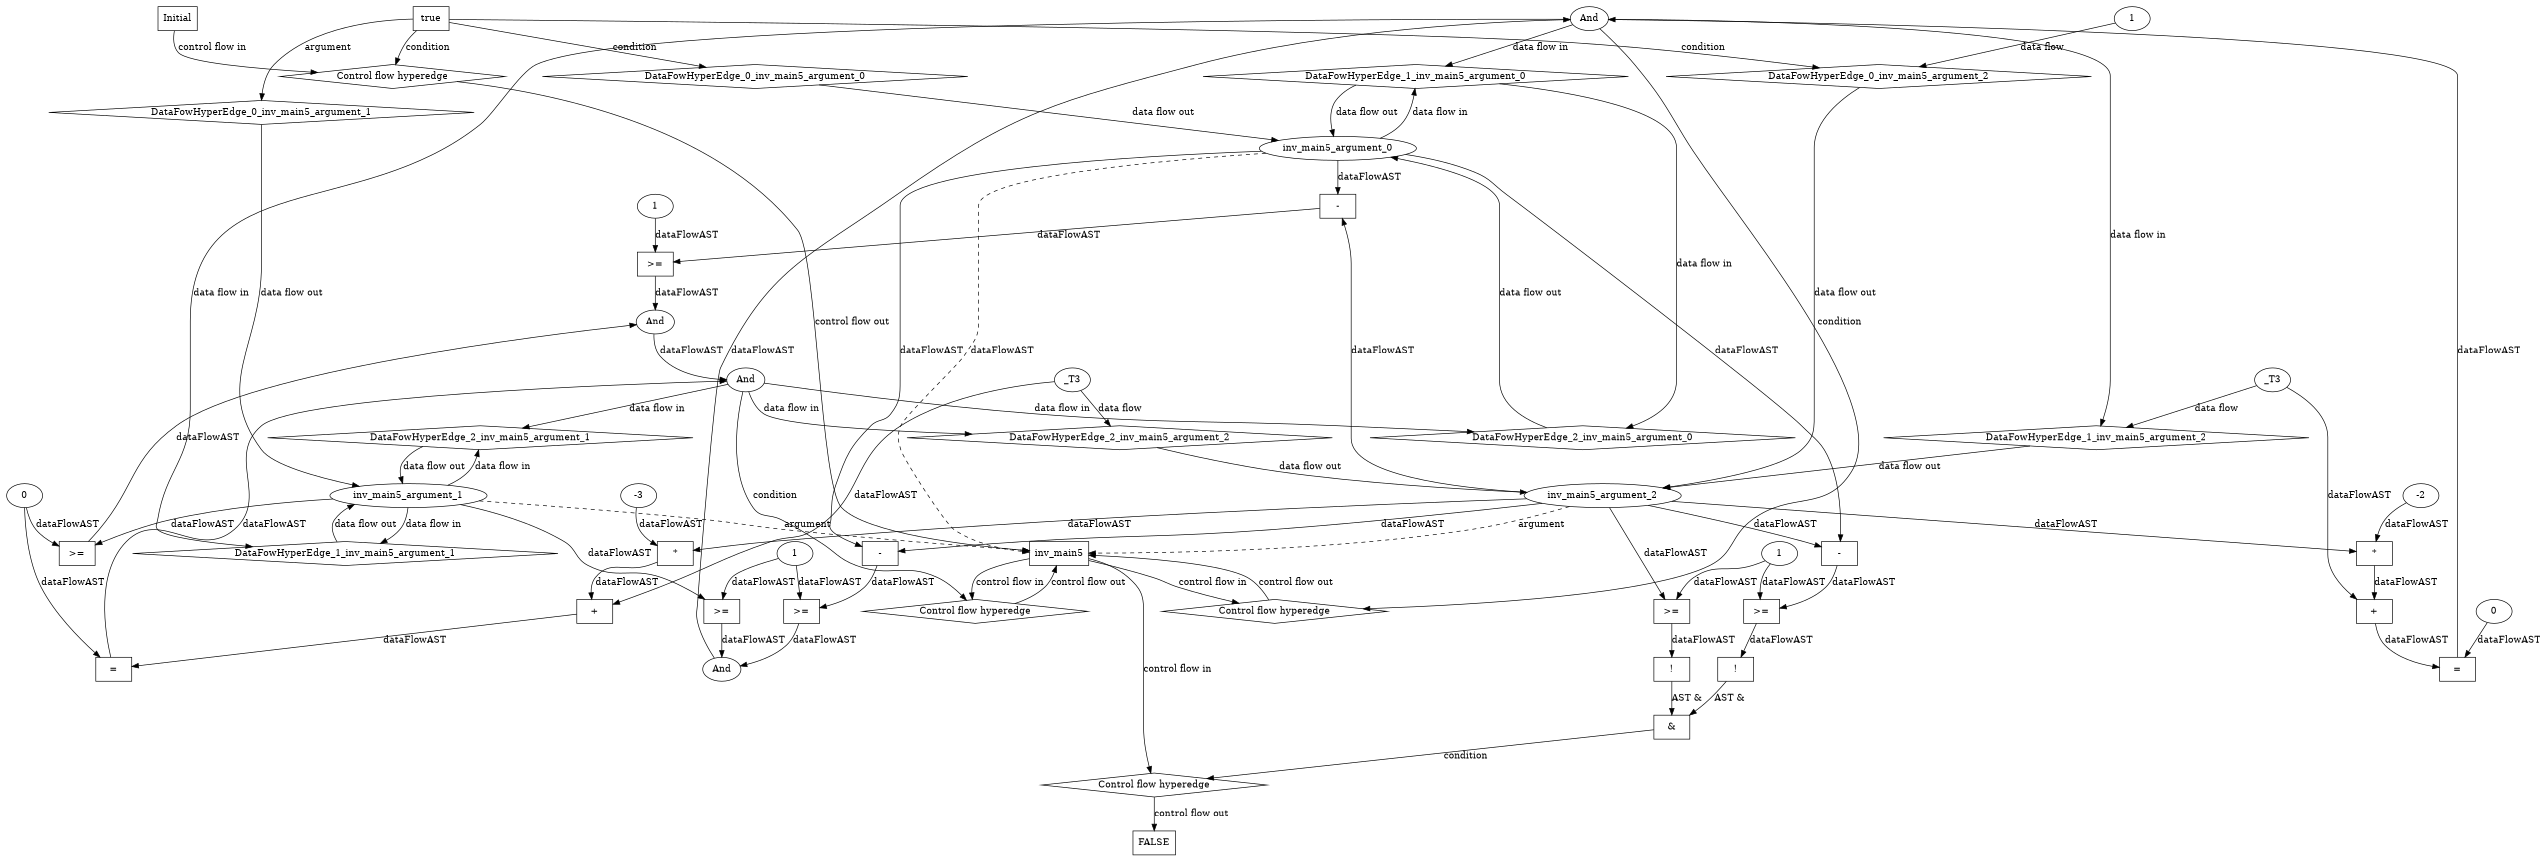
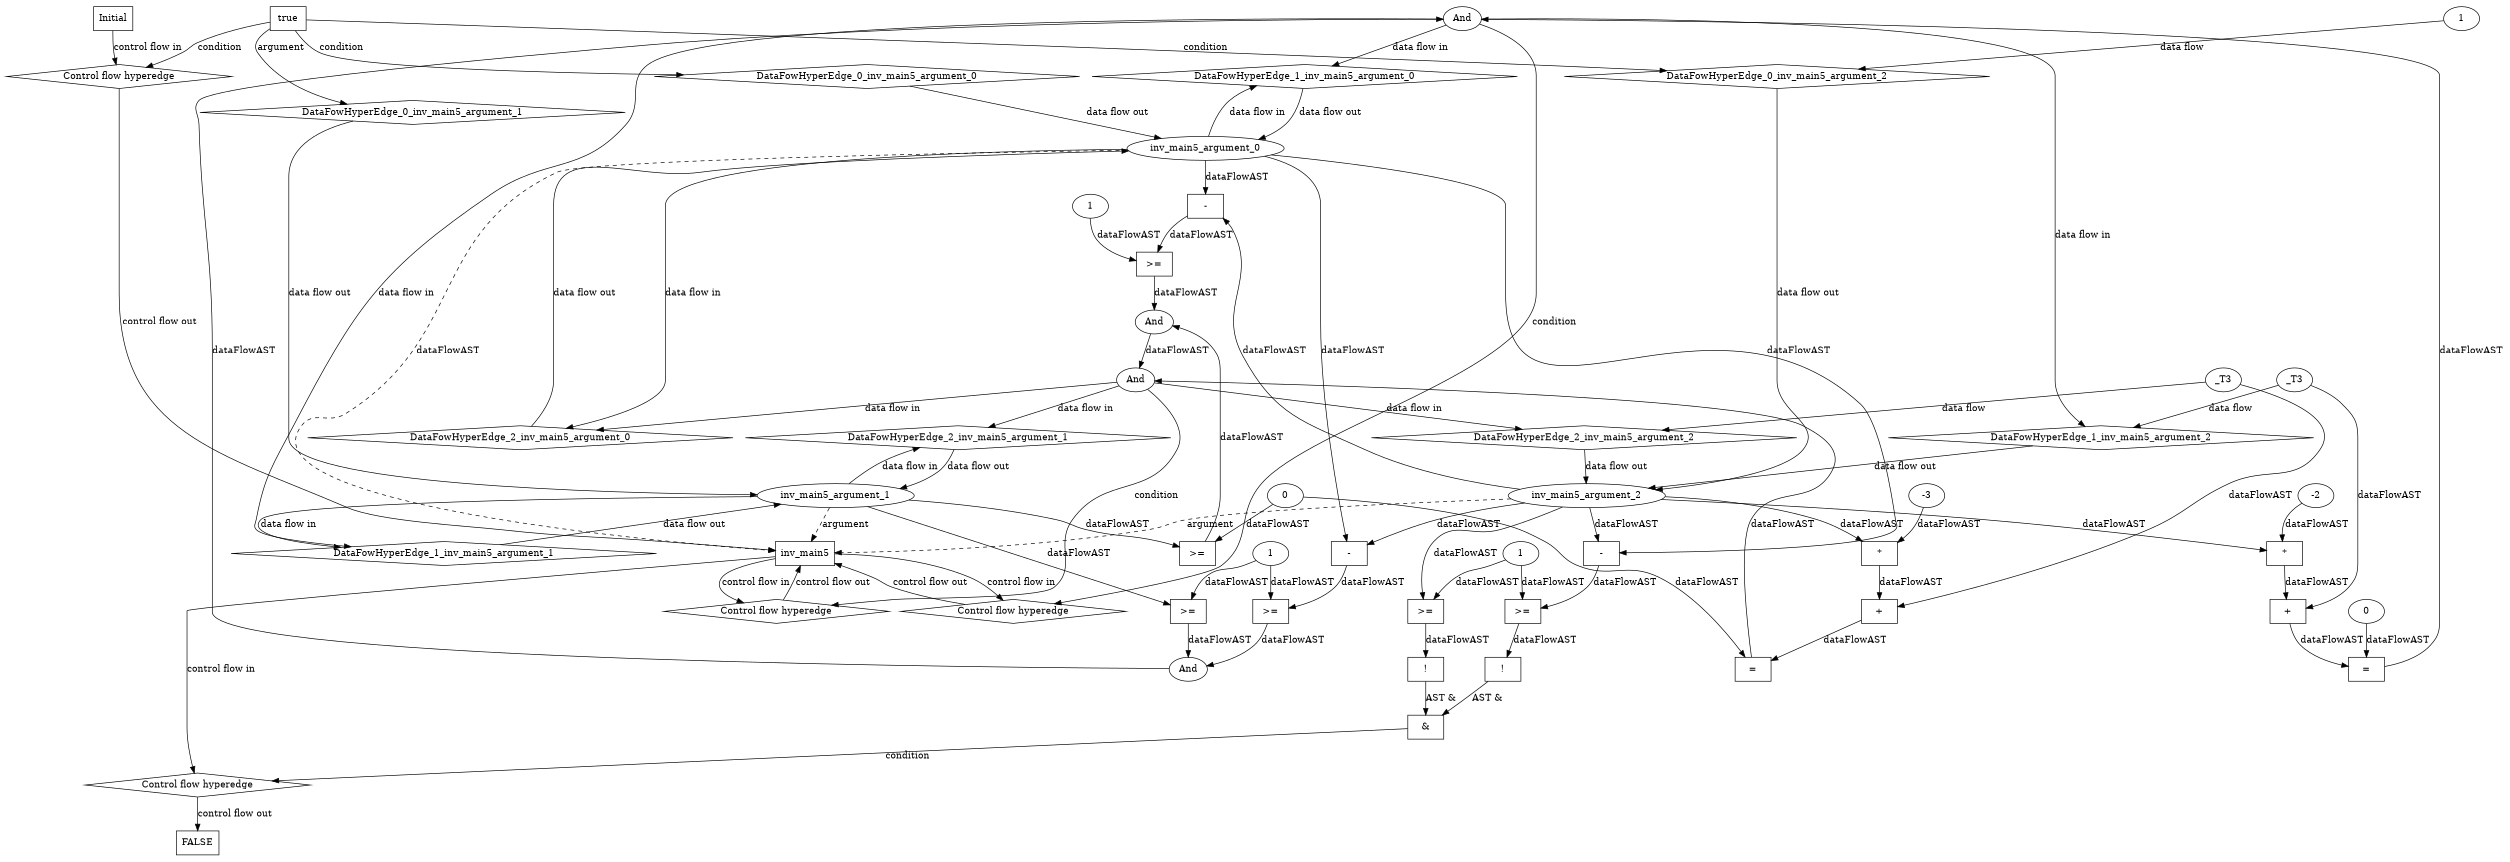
edge "DataFowHyperEdge_1_inv_main5_argument_0" -> "DataFowHyperEdge_2_inv_main5_argument_0": now "inv_main5_argument_0" -> "DataFowHyperEdge_2_inv_main5_argument_0"
